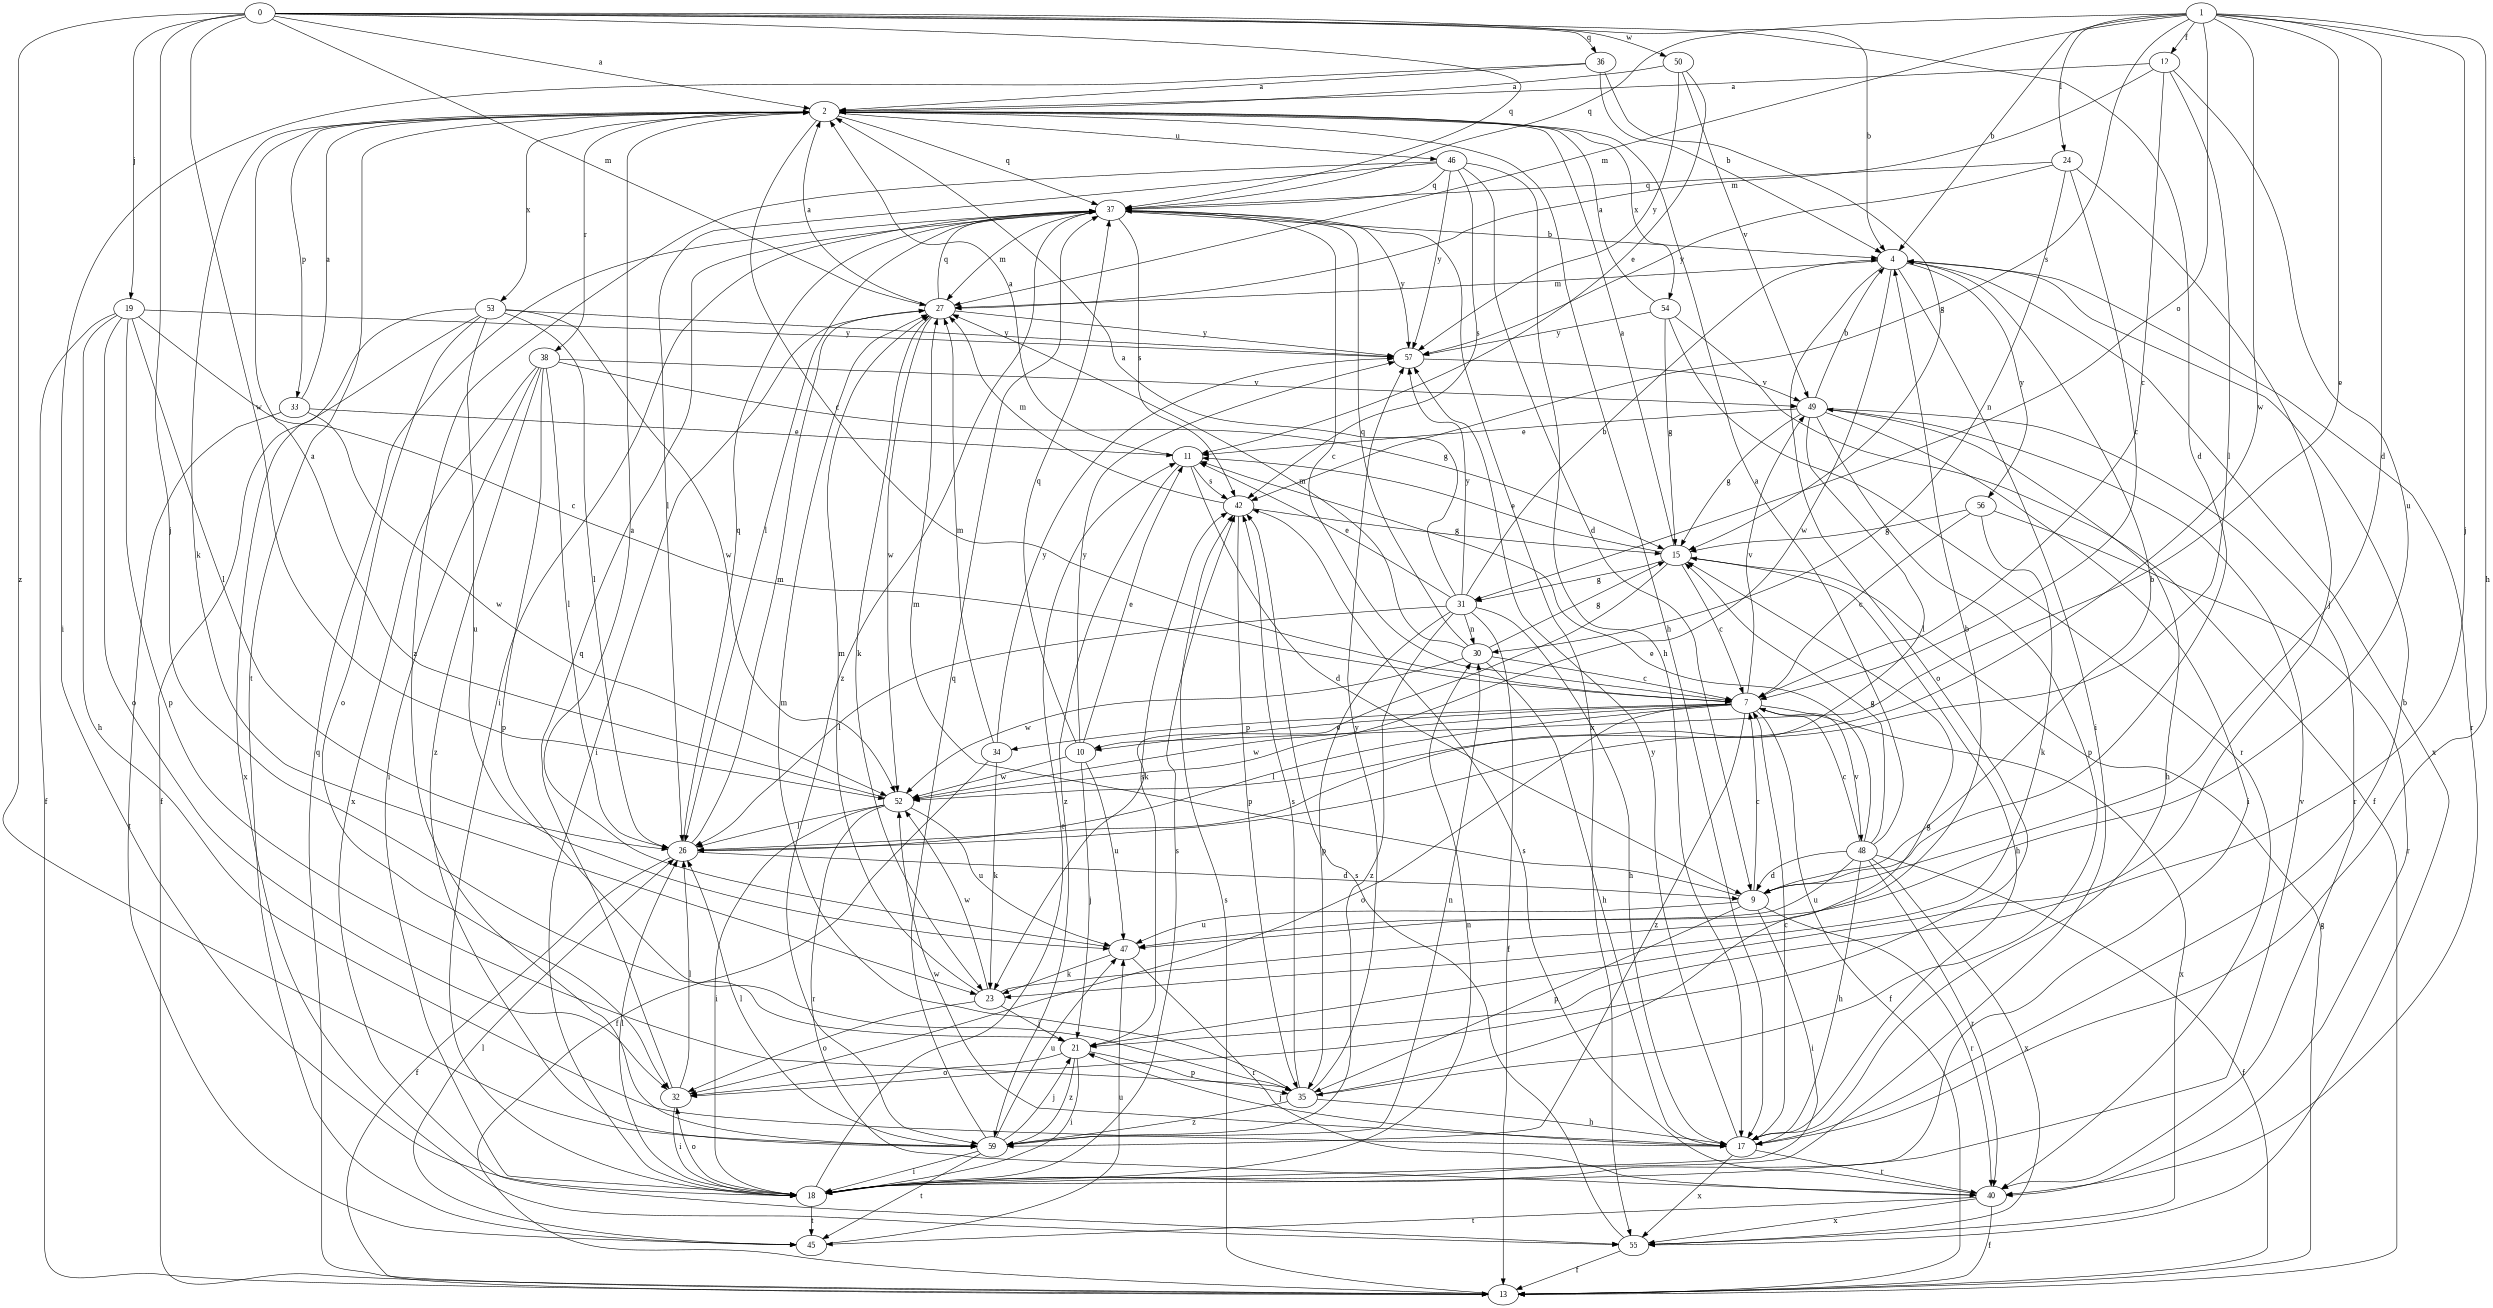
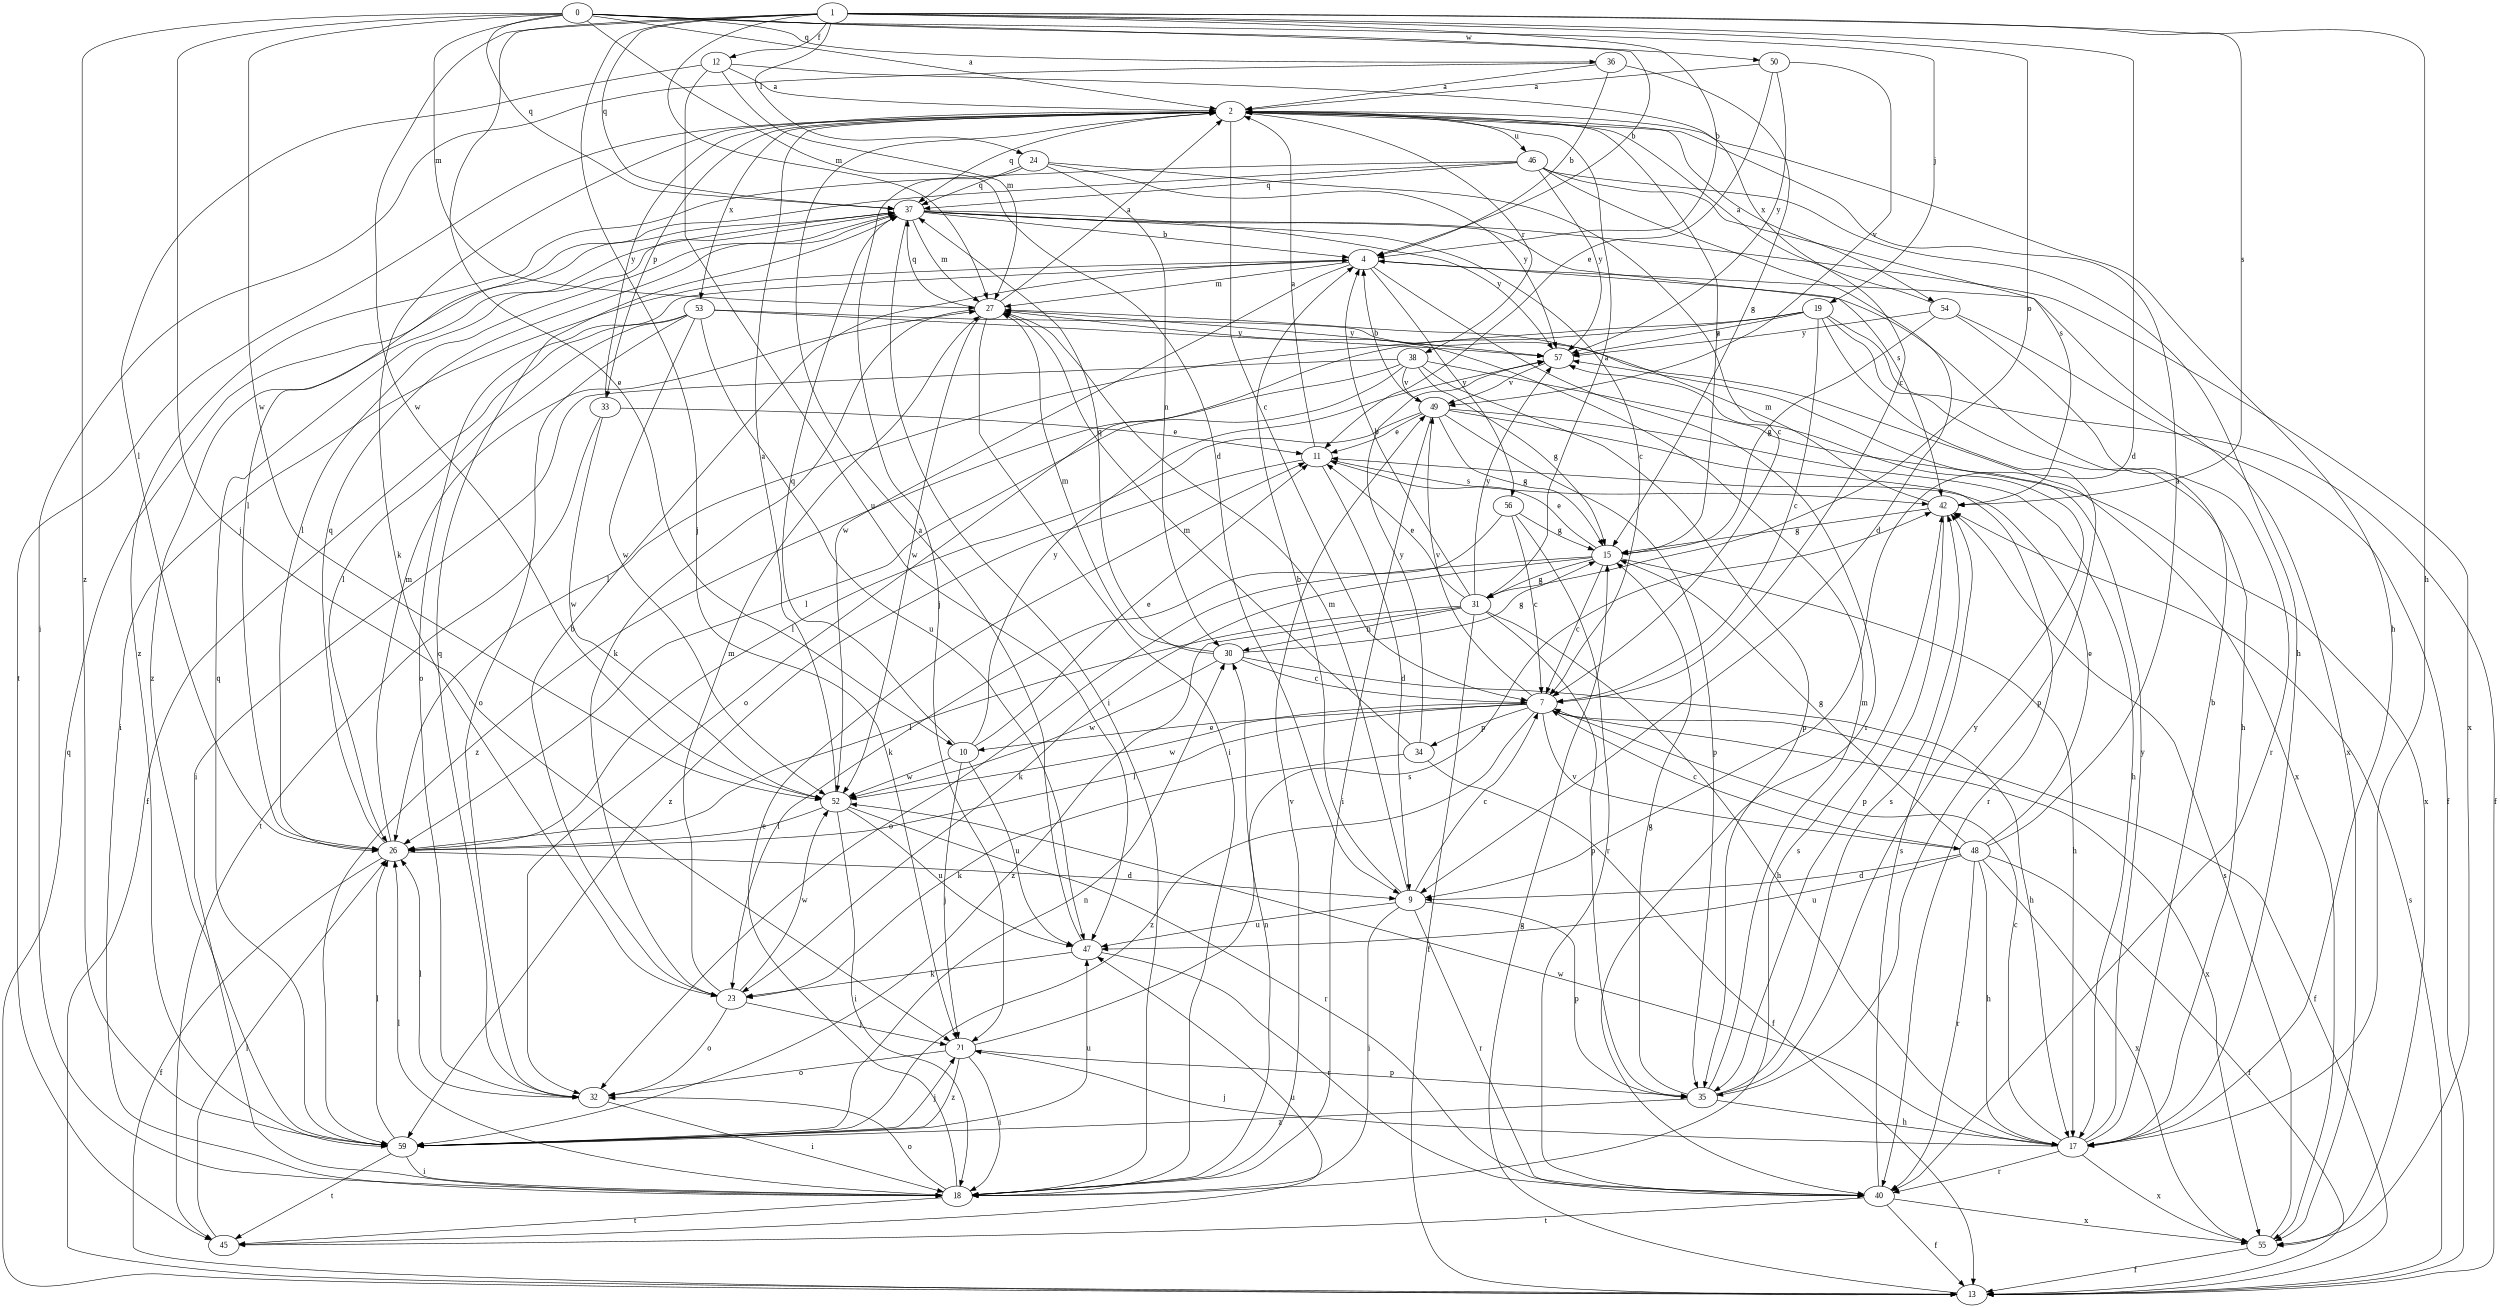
edge "33" -> "2": label "a" -> "y"
edge "7" -> "32": now "15" -> "32"
